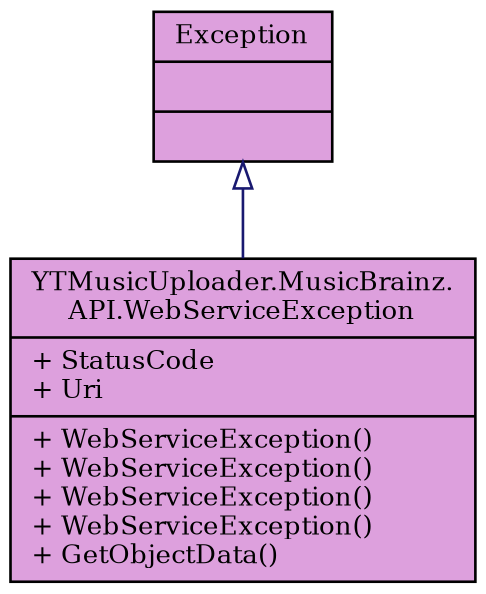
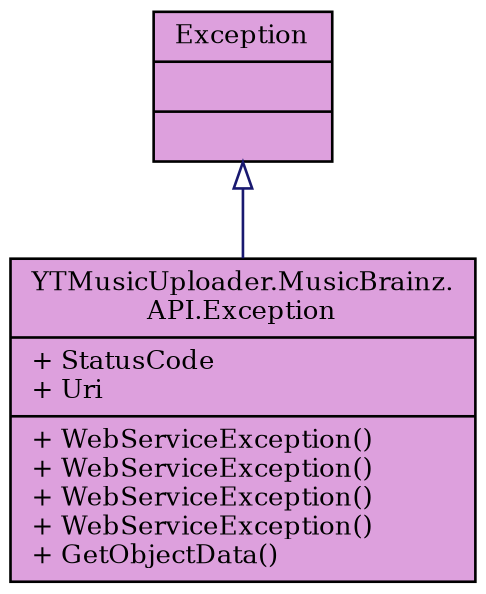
node "YTMusicUploader.MusicBrainz.": text "API.WebServiceException" -> "API.Exception"
